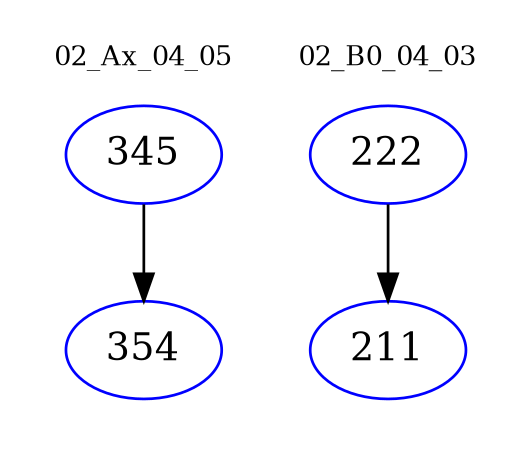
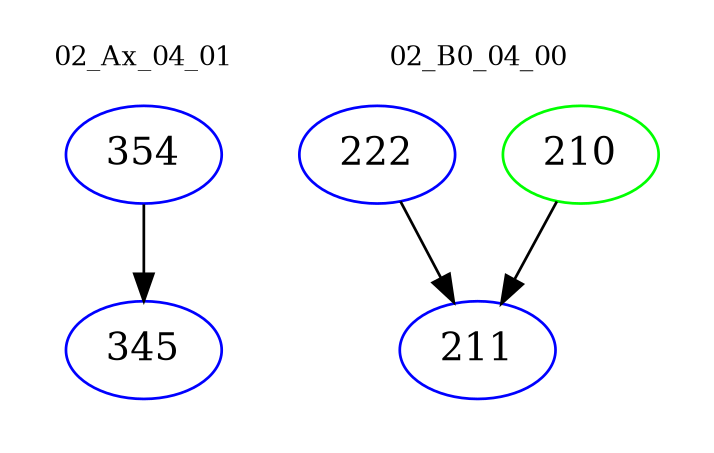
cluster "02_Ax_04_05": label "02_Ax_04_05" -> "02_Ax_04_01"
cluster "02_B0_04_03": label "02_B0_04_03" -> "02_B0_04_00"
node "210": added
edge "345" -> "354": reversed
